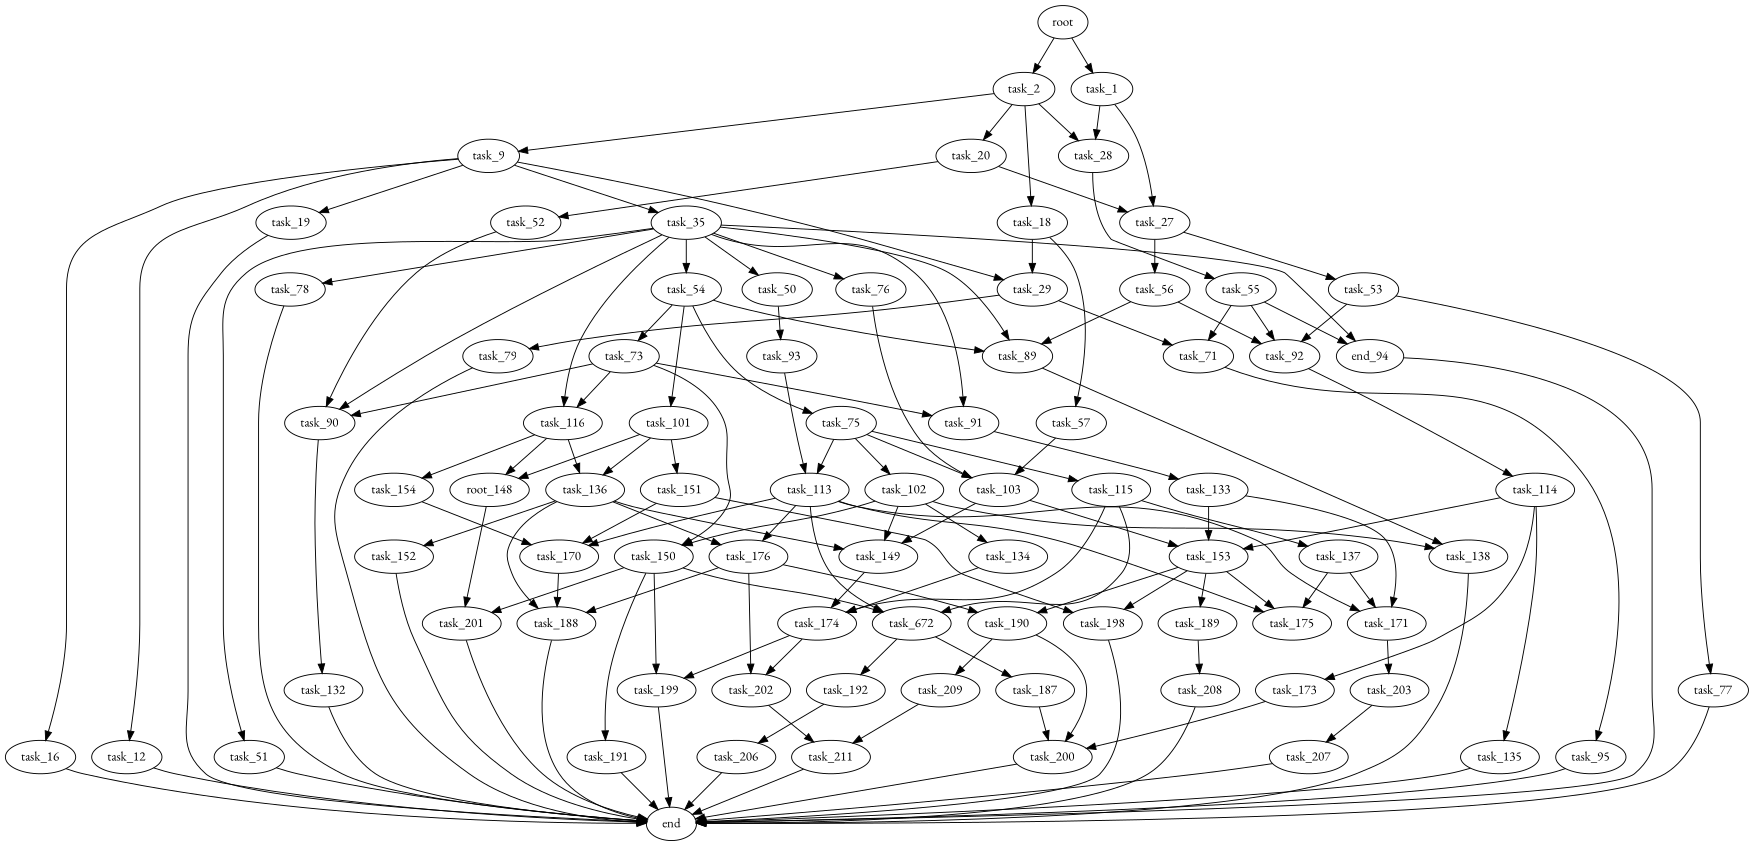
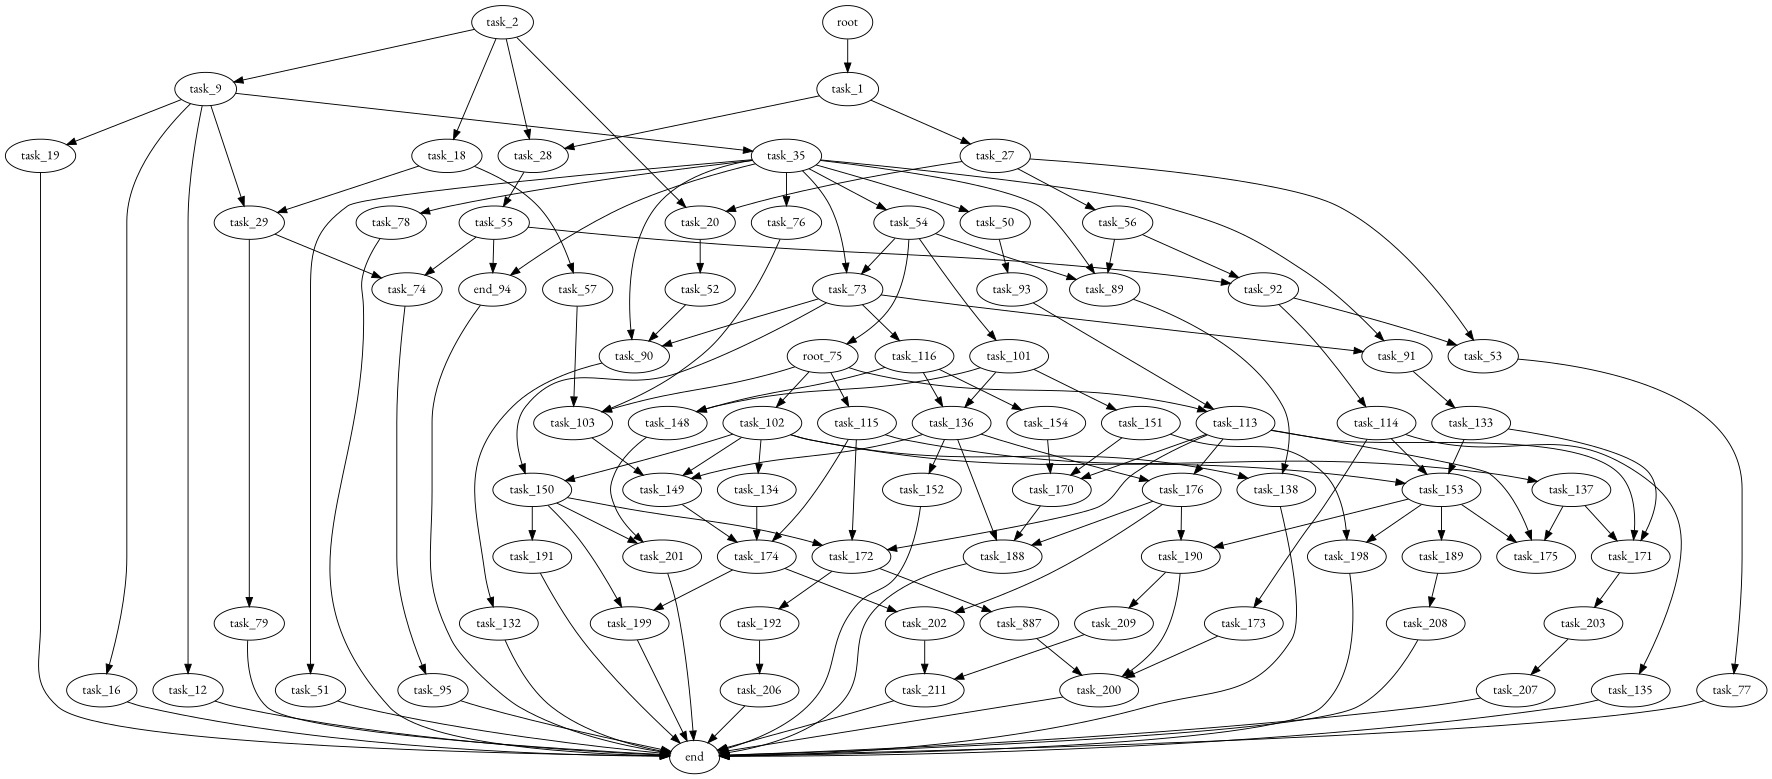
edge "root" -> "task_2": removed
edge "task_20" -> "task_27": reversed
edge "task_35" -> "task_116": now "task_35" -> "task_73"
edge "task_53" -> "task_92": reversed
node "task_71": label "task_71" -> "task_74"
node "task_75": label "task_75" -> "root_75"
node "root_148": label "root_148" -> "task_148"
edge "task_103" -> "task_153": now "task_102" -> "task_153"
node "task_672": label "task_672" -> "task_172"
node "task_187": label "task_187" -> "task_887"
